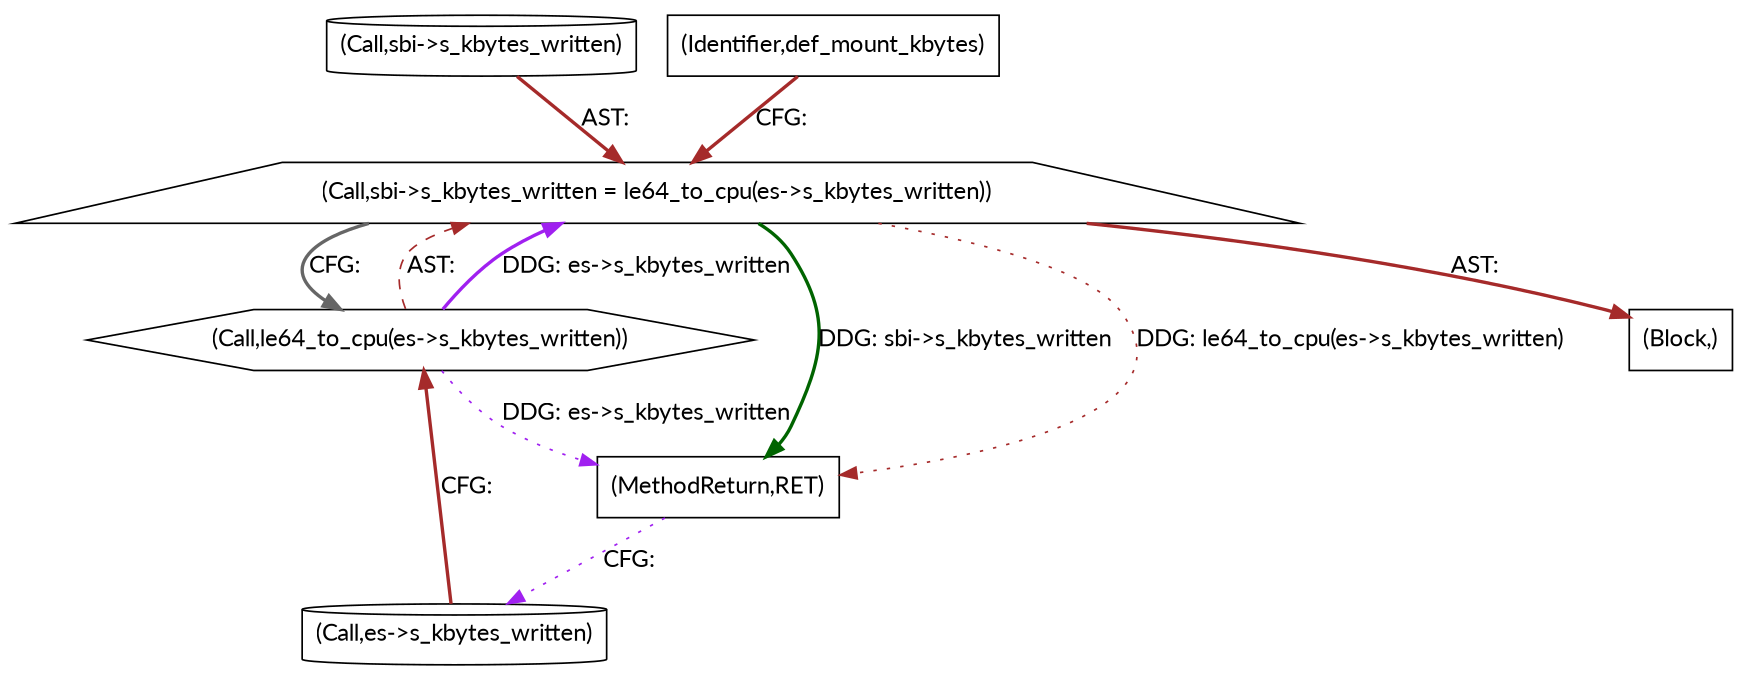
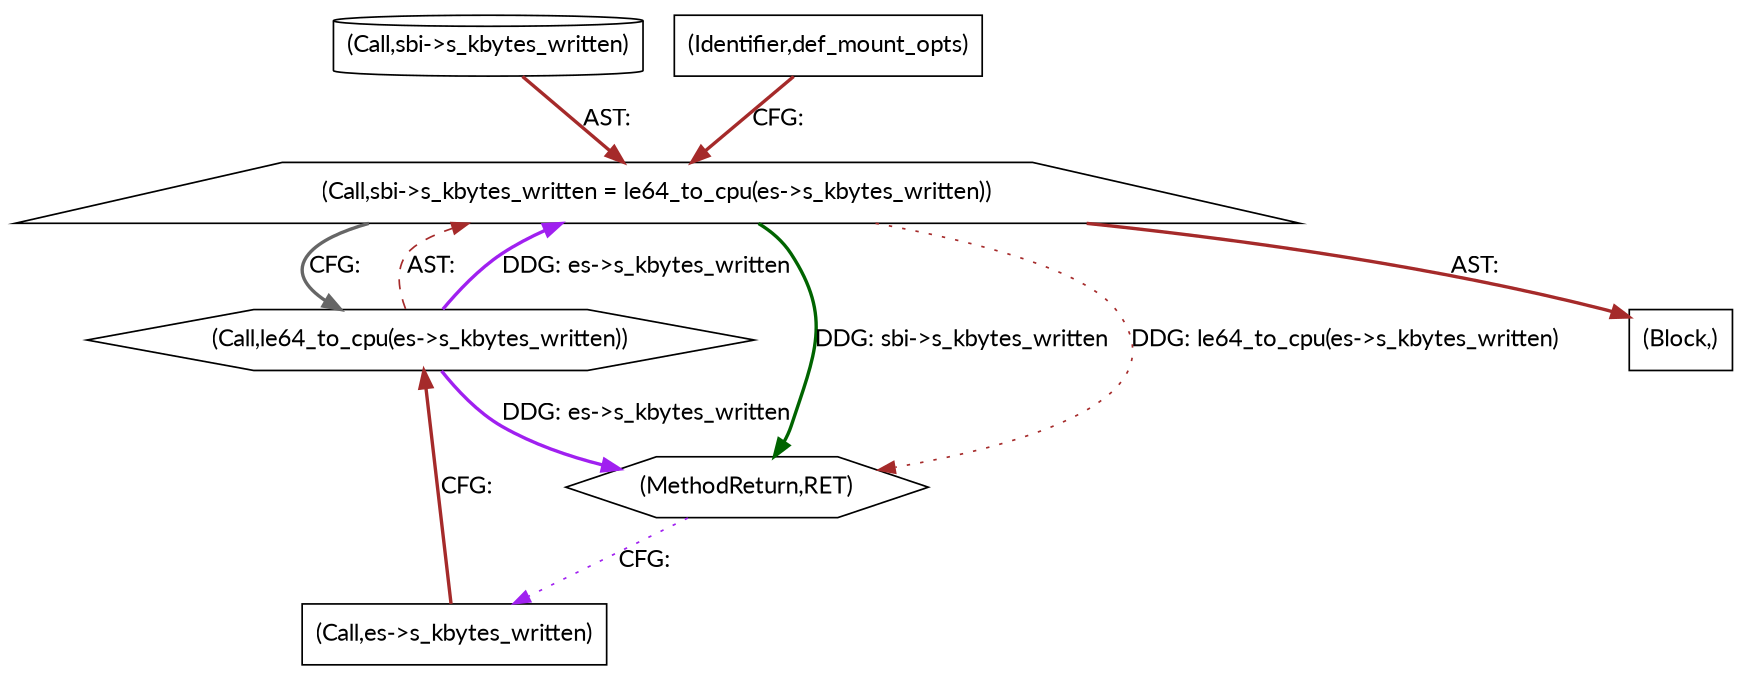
node "(Identifier,def_mount_kbytes)": label "(Identifier,def_mount_kbytes)" -> "(Identifier,def_mount_opts)"
edge "(Call,le64_to_cpu(es->s_kbytes_written))" -> "(MethodReturn,RET)": style dotted -> bold
node "(MethodReturn,RET)": shape box -> hexagon
node "(Call,es->s_kbytes_written)": shape cylinder -> box
